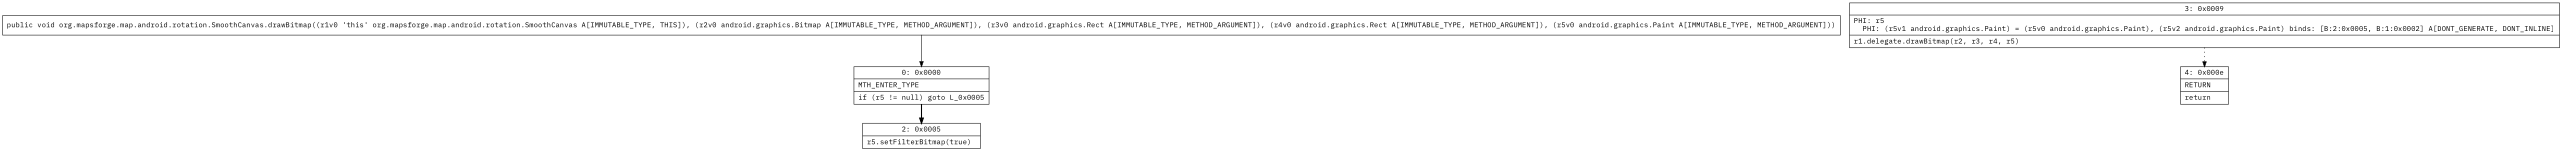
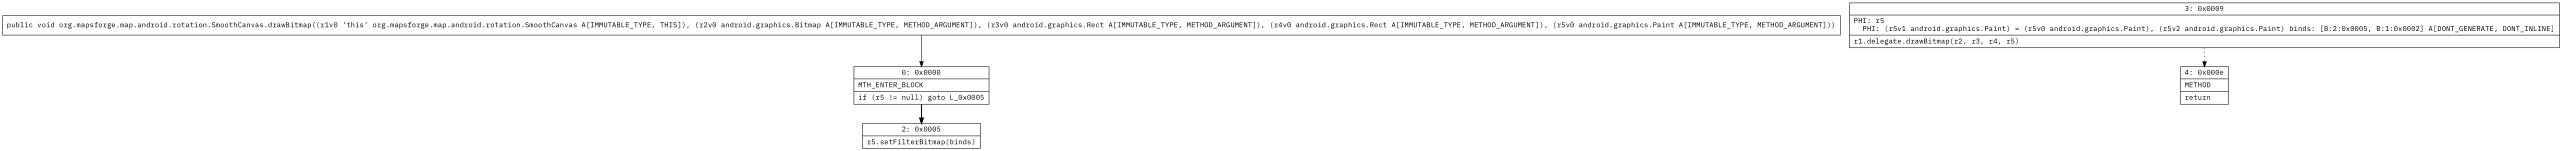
node "0: 0x0000": text "MTH_ENTER_TYPE" -> "MTH_ENTER_BLOCK"
node "4: 0x000e": text "RETURN" -> "METHOD"
node "2: 0x0005": text "r5.setFilterBitmap(true)" -> "r5.setFilterBitmap(binds)"
